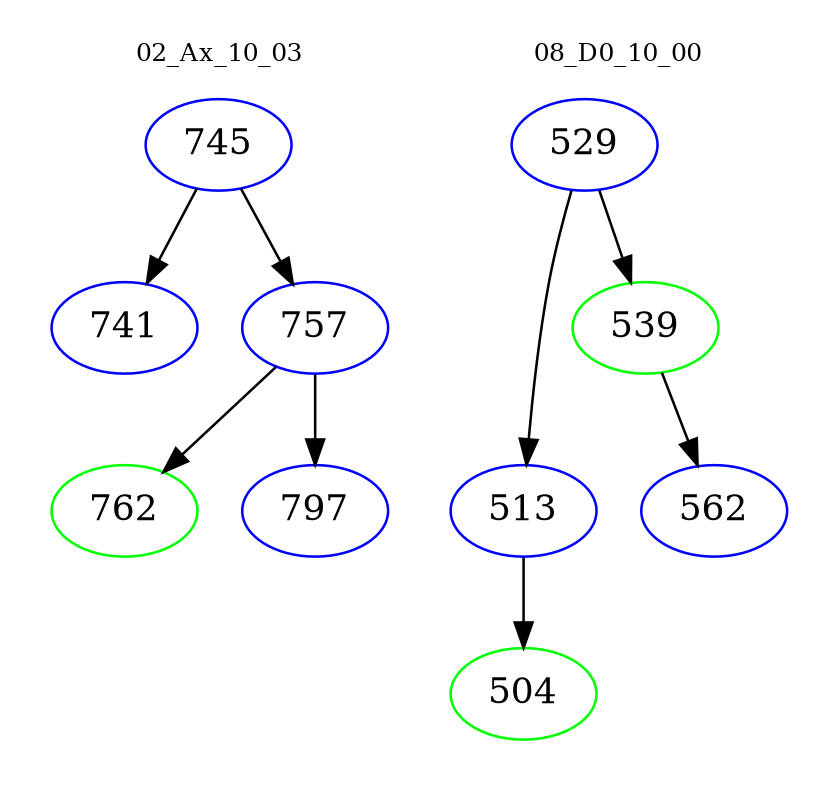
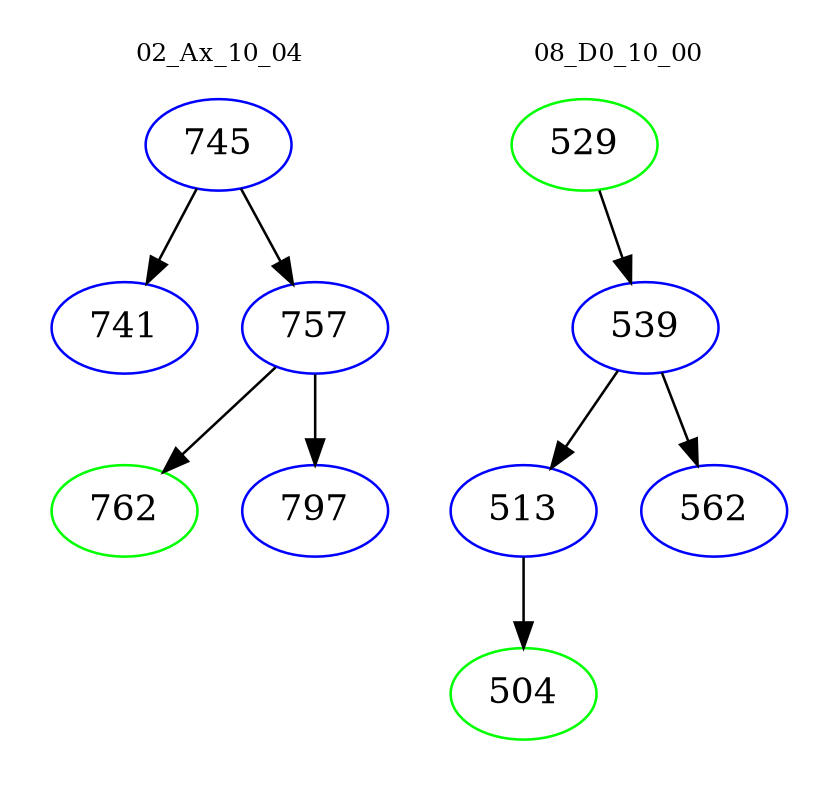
cluster "02_Ax_10_03": label "02_Ax_10_03" -> "02_Ax_10_04"
node "529": color blue -> green
edge "529" -> "513": now "539" -> "513"
node "539": color green -> blue
